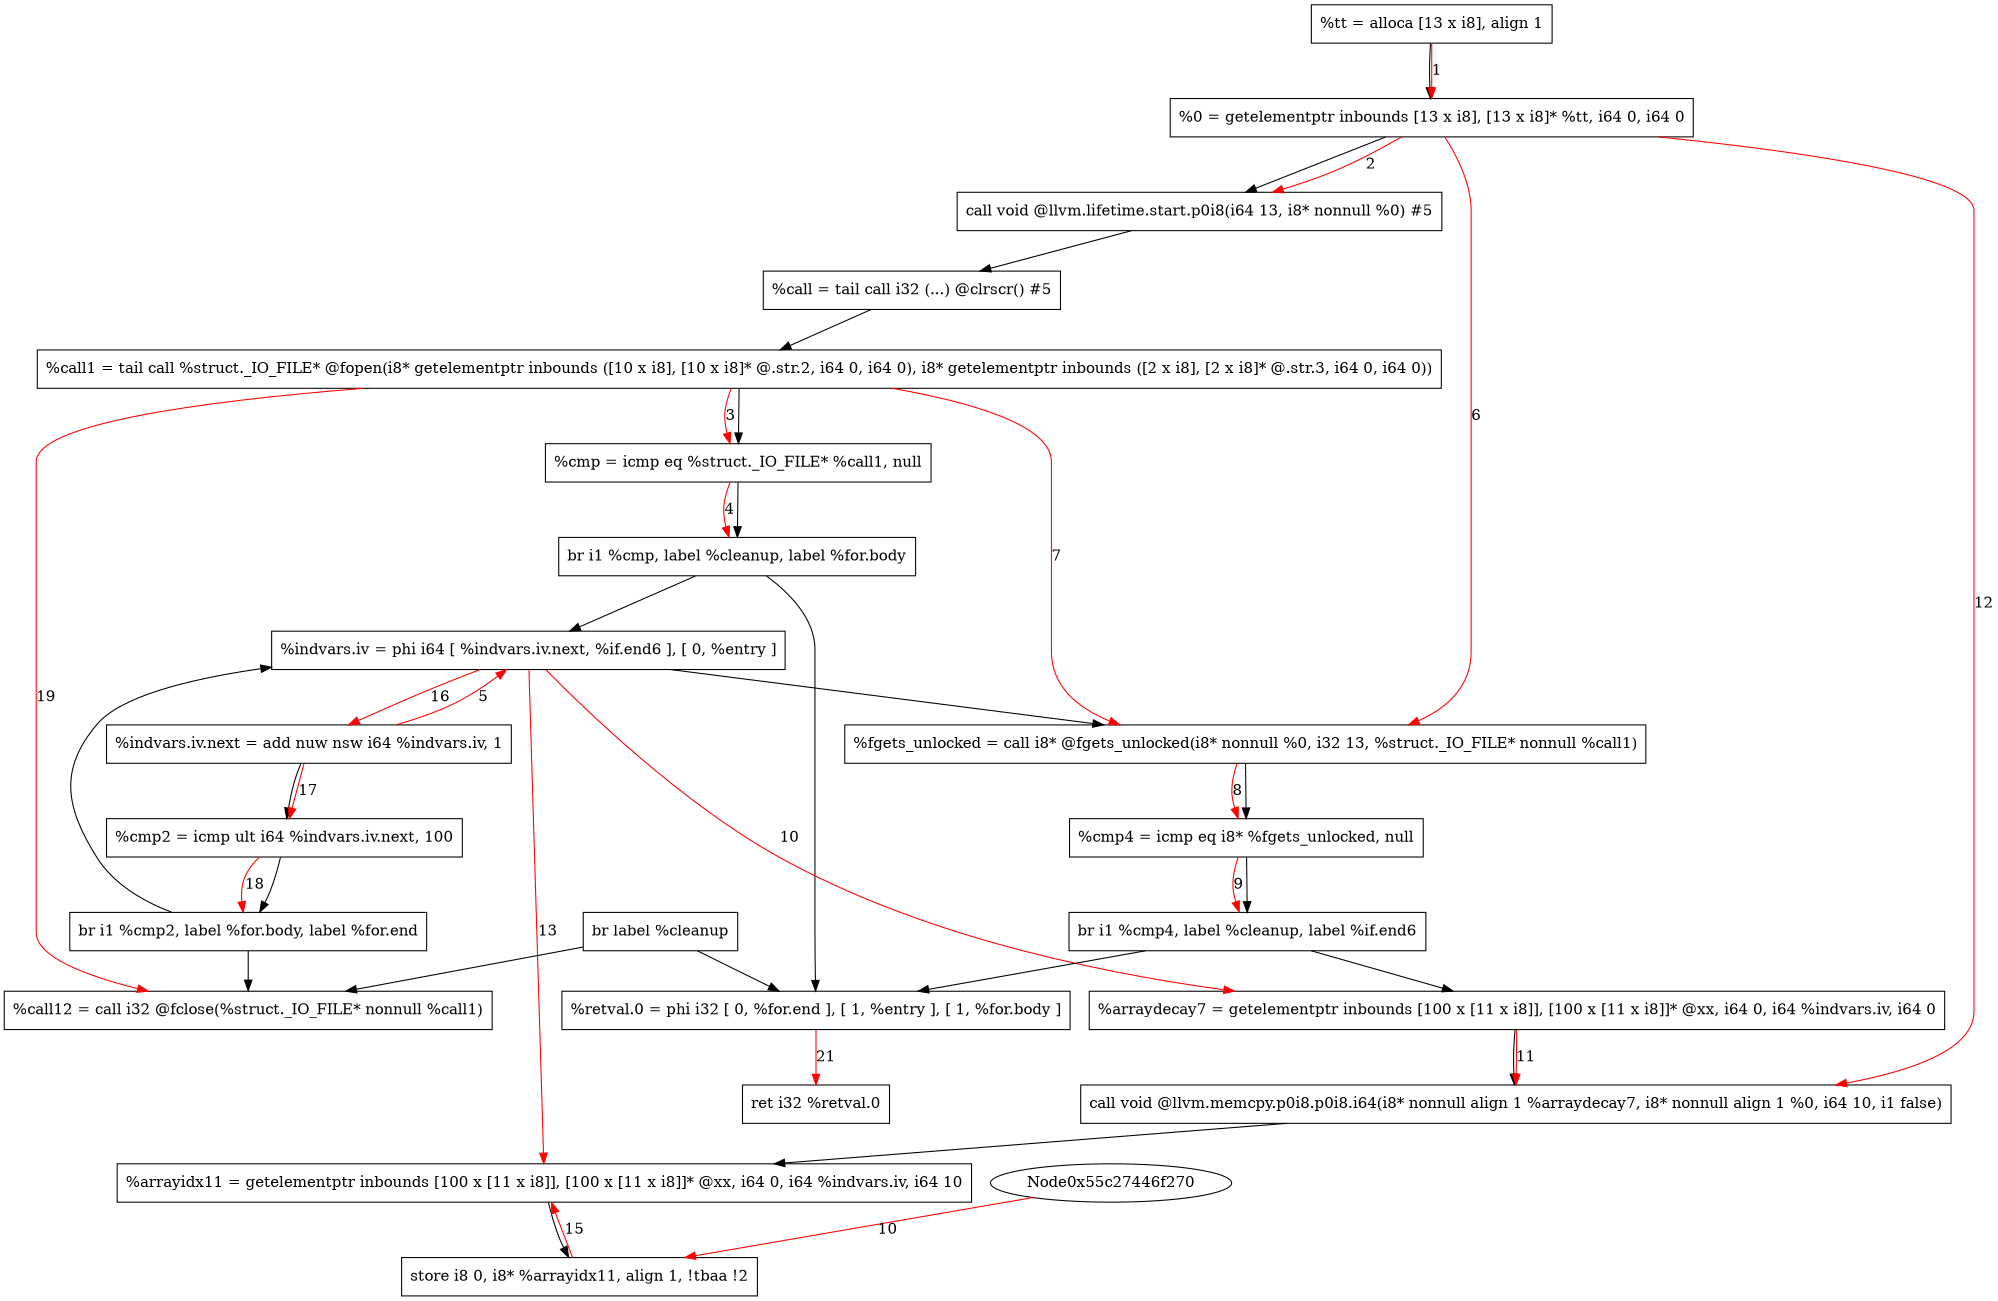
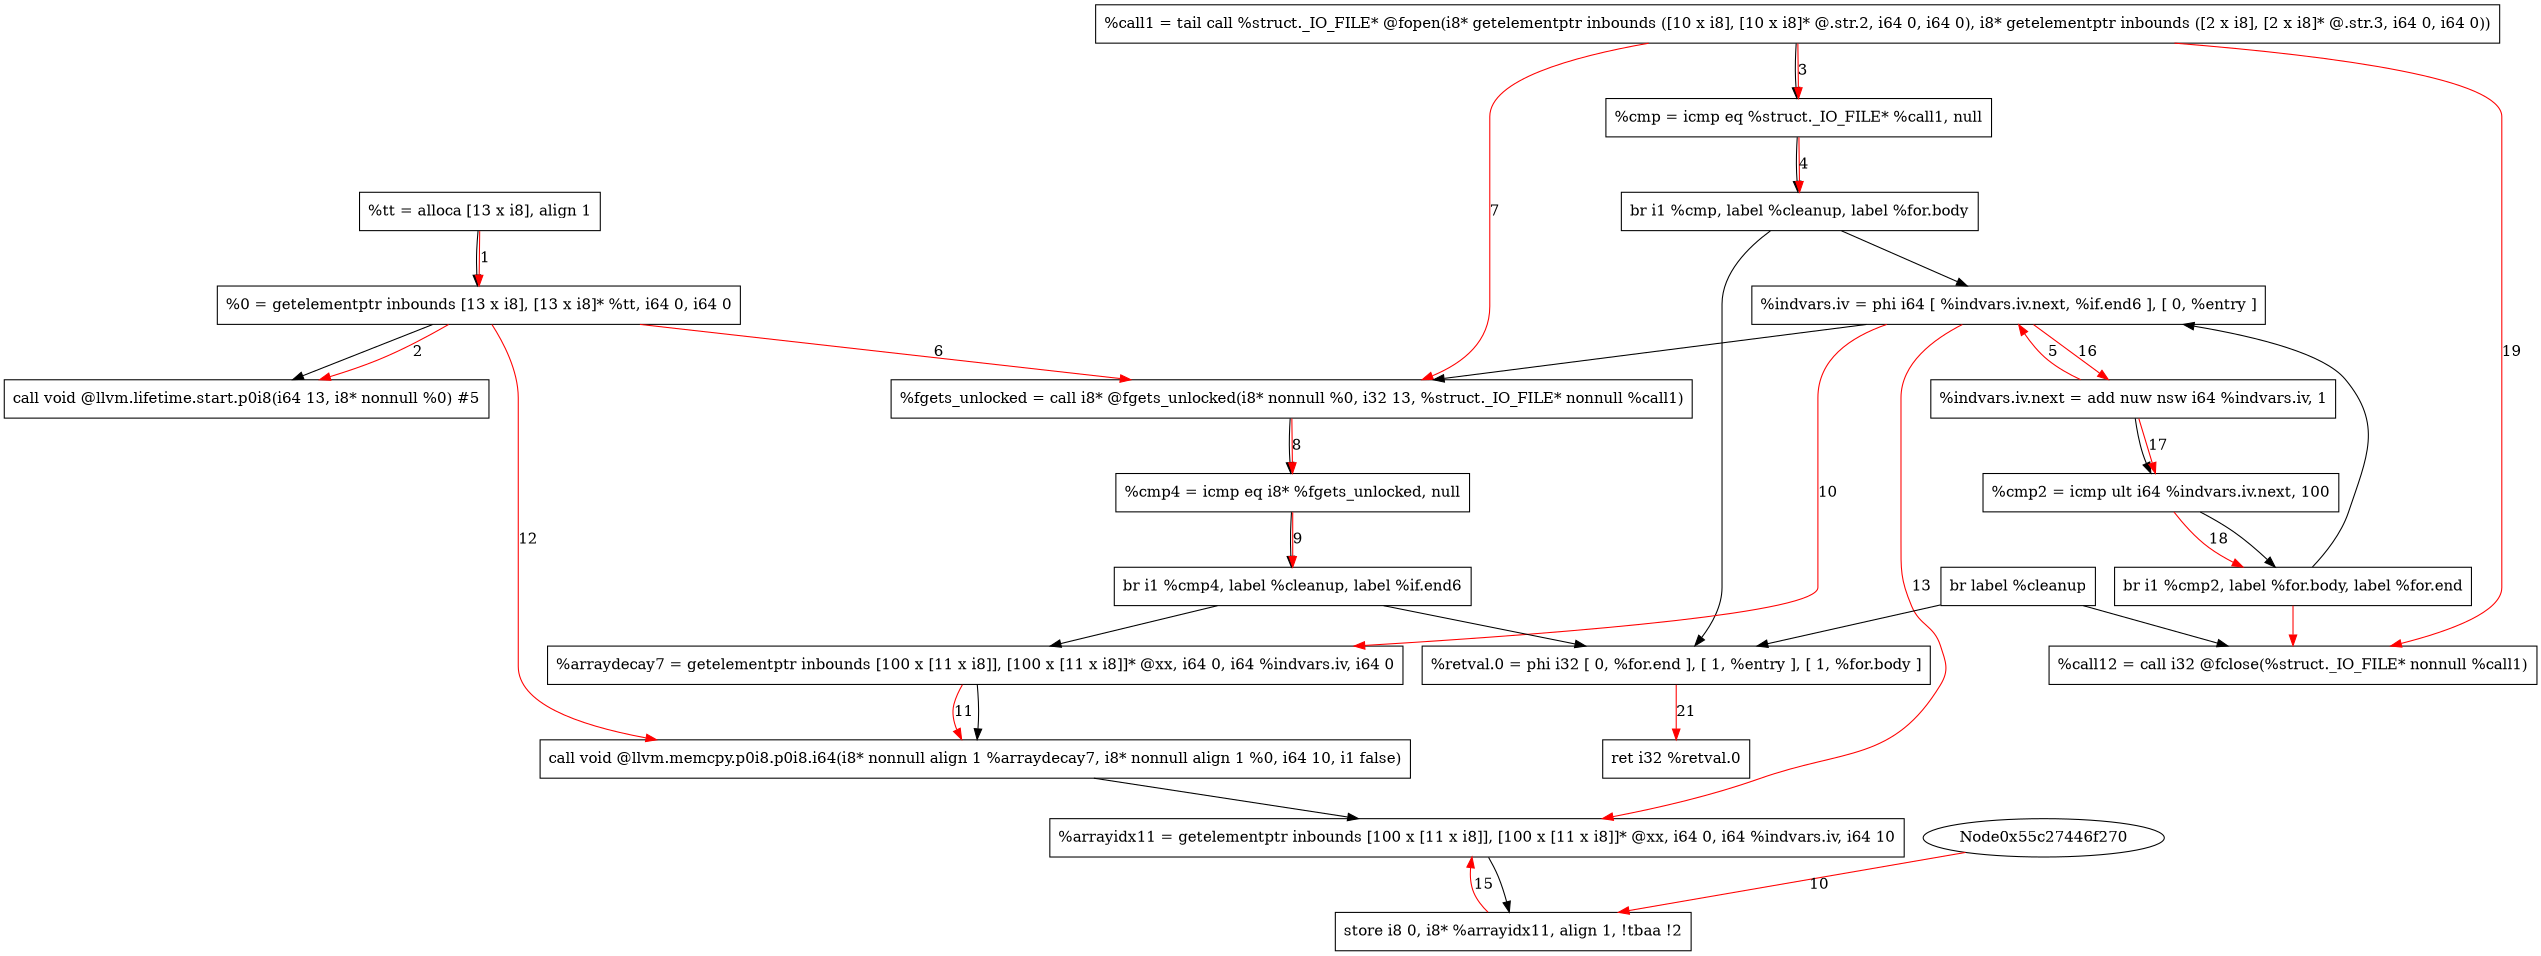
node "%call = tail call i32 (...) @clrscr() #5": removed
edge "br i1 %cmp2, label %for.body, label %for.end" -> "%call12 = call i32 @fclose(%struct._IO_FILE* nonnull %call1)": color black -> red
